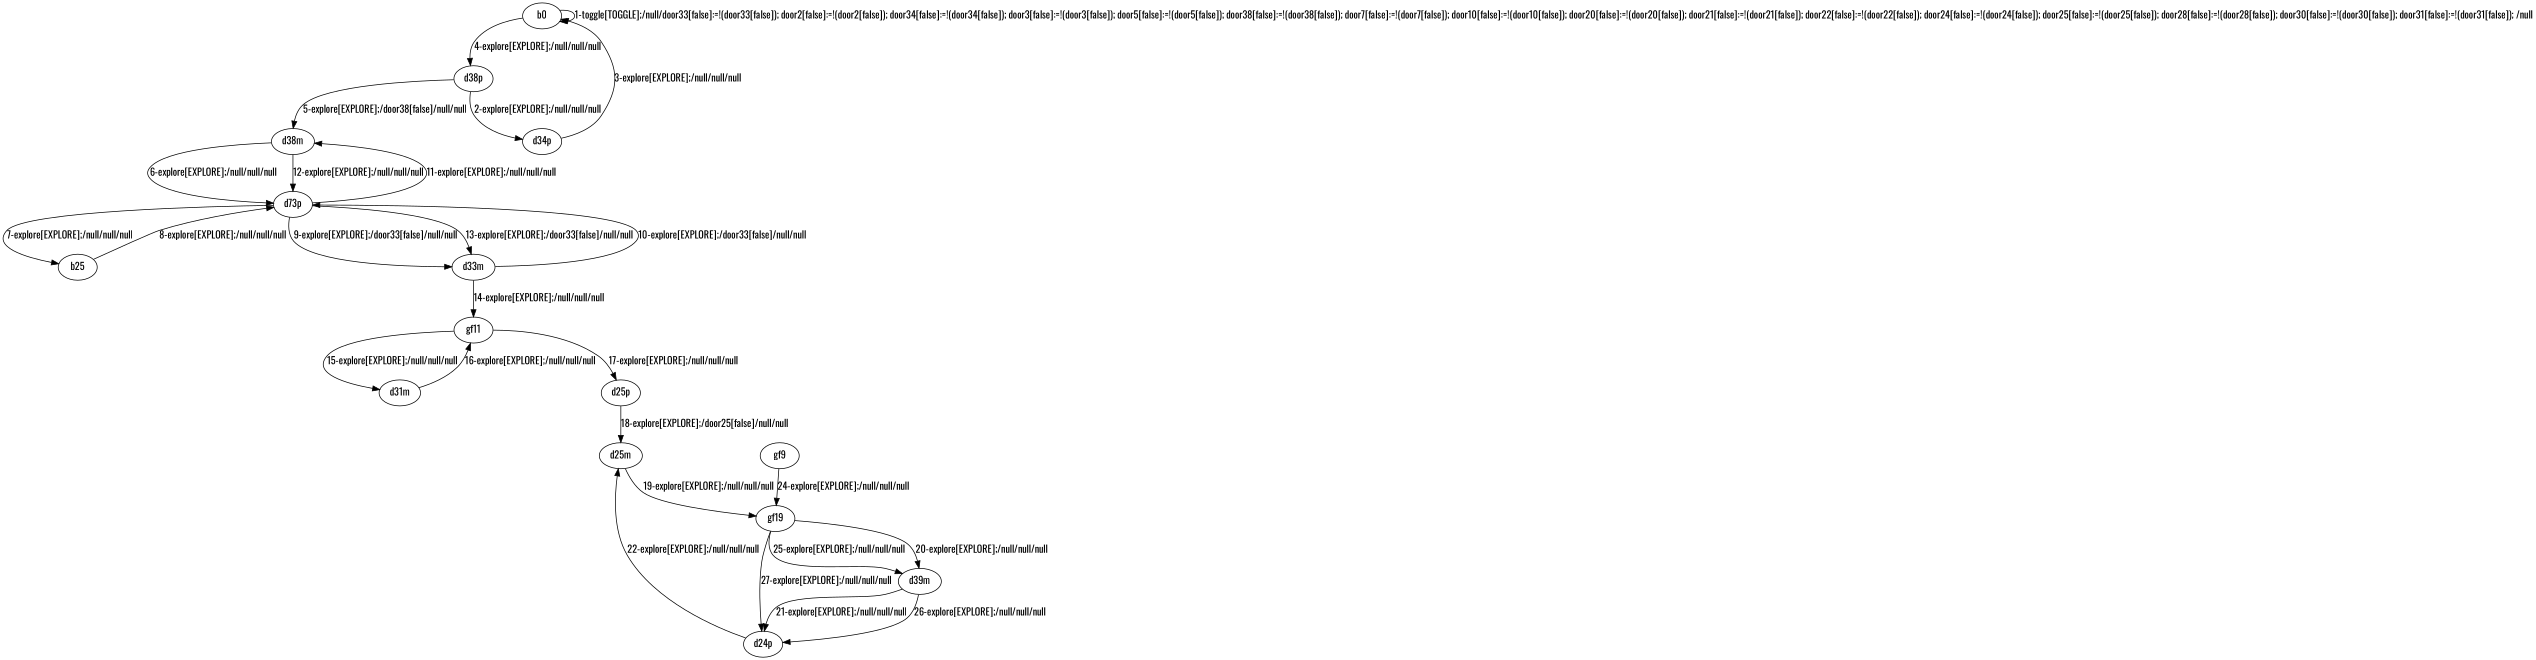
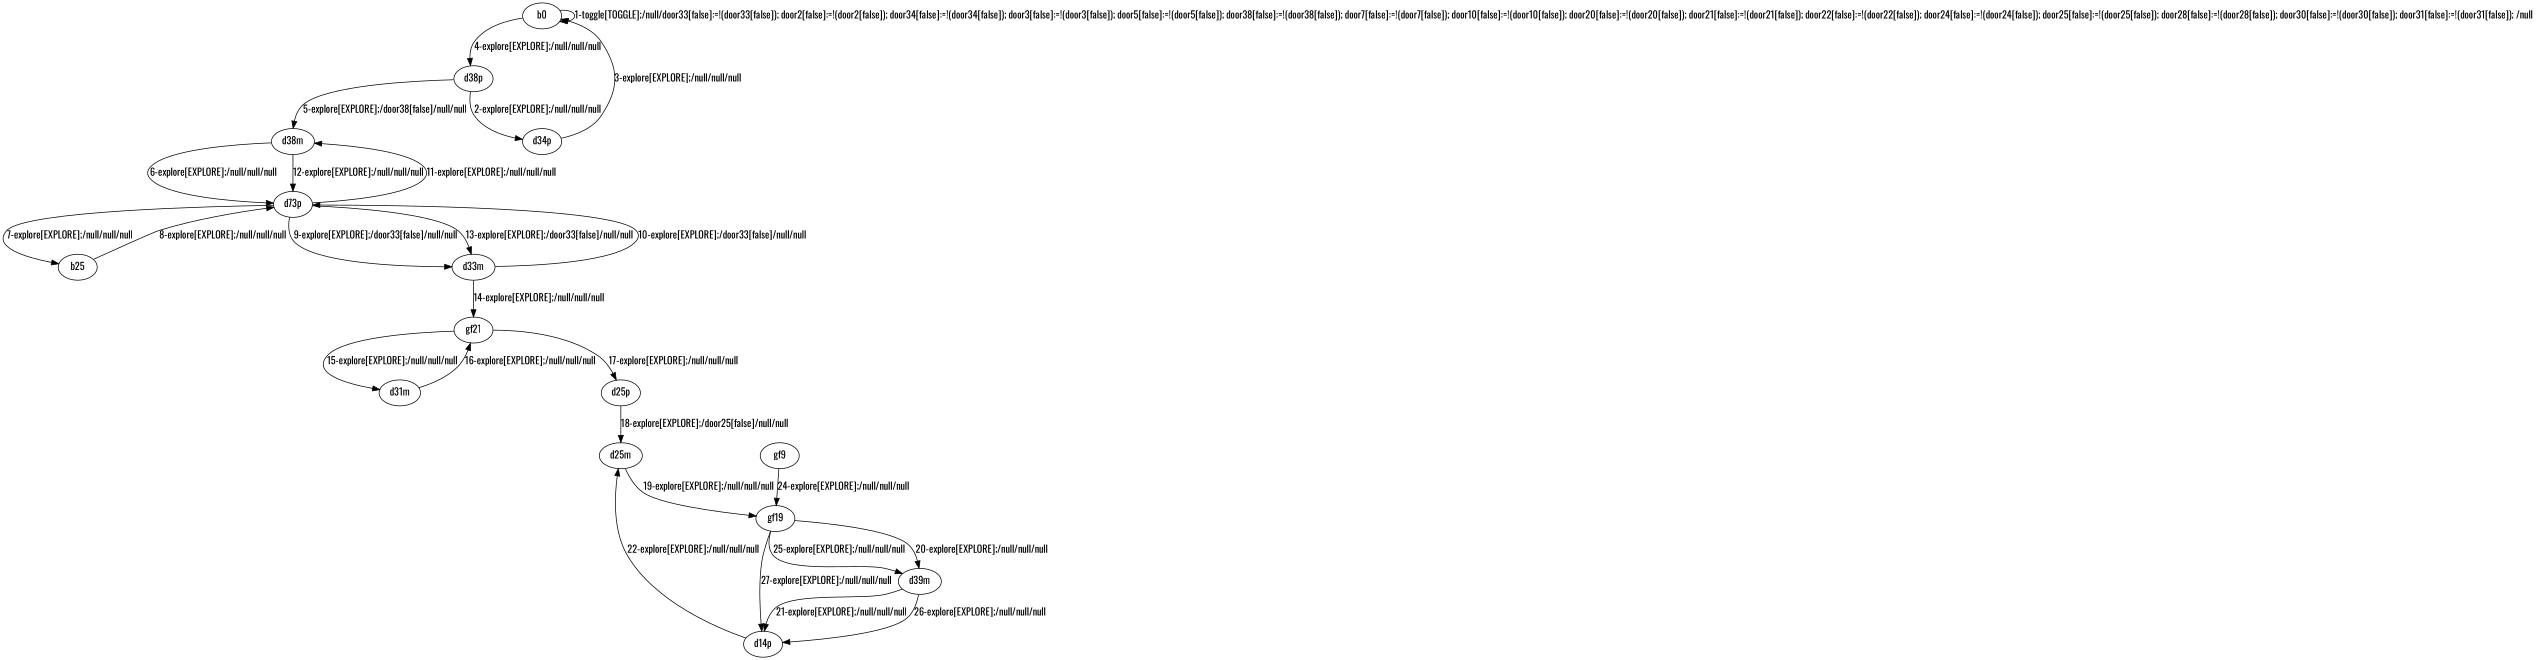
node "gf11": label "gf11" -> "gf21"
node "d24p": label "d24p" -> "d14p"
